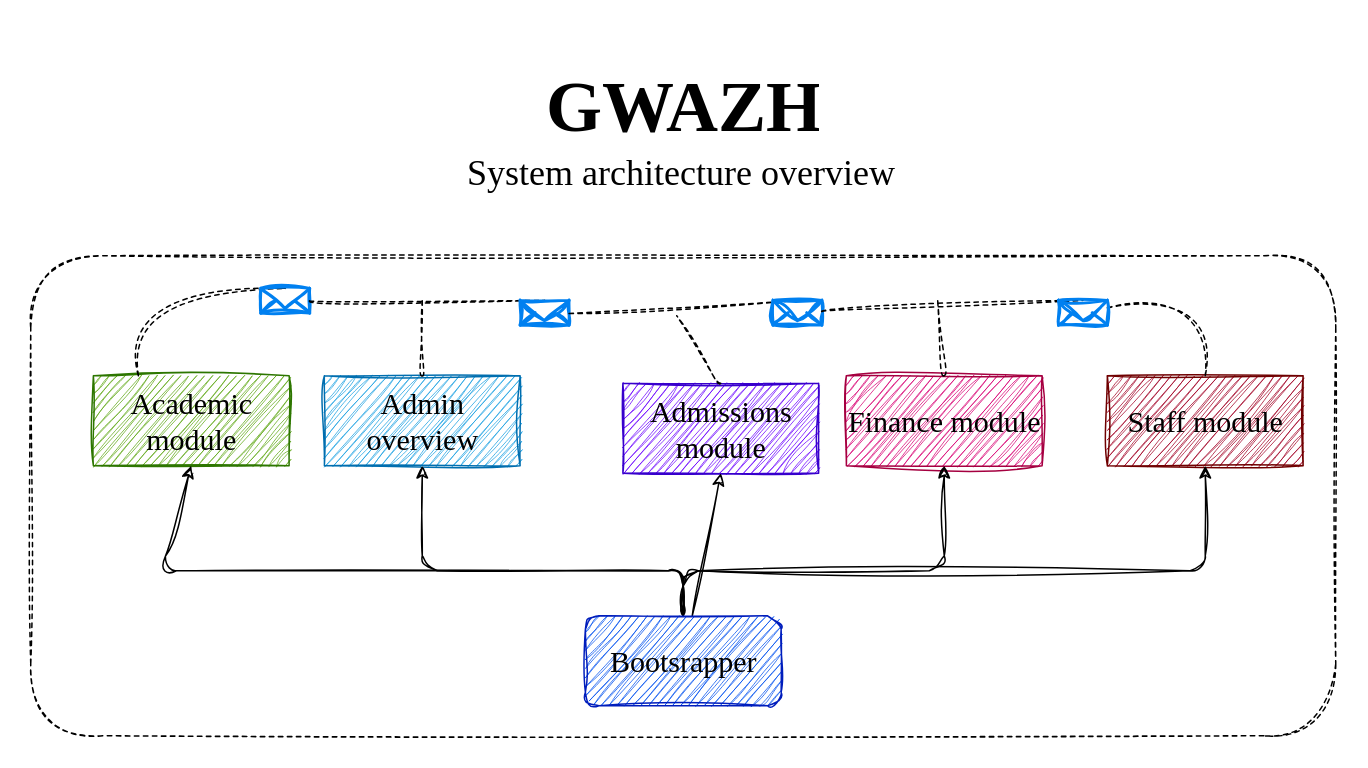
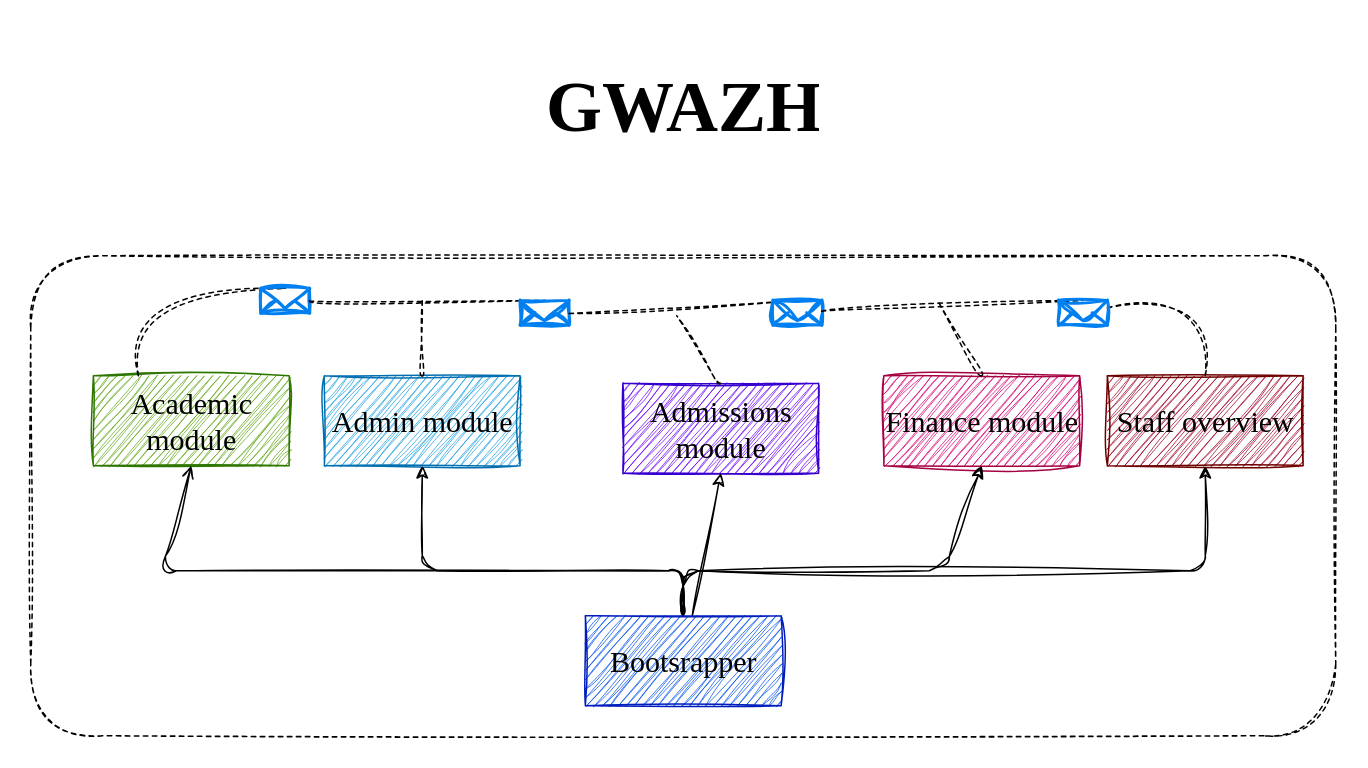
node "System architecture overview": removed
node "Admin overview": label "Admin overview" -> "Admin module"
node "Finance module": moved (944, 421) -> (982, 421)
node "Staff module": label "Staff module" -> "Staff overview"
edge "Bootsrapper" -> "Academic module": arrowhead classic -> open
node "Bootsrapper": shape rounded rectangle -> rectangle
